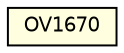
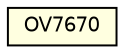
node "OV1670": label "OV1670" -> "OV7670"
